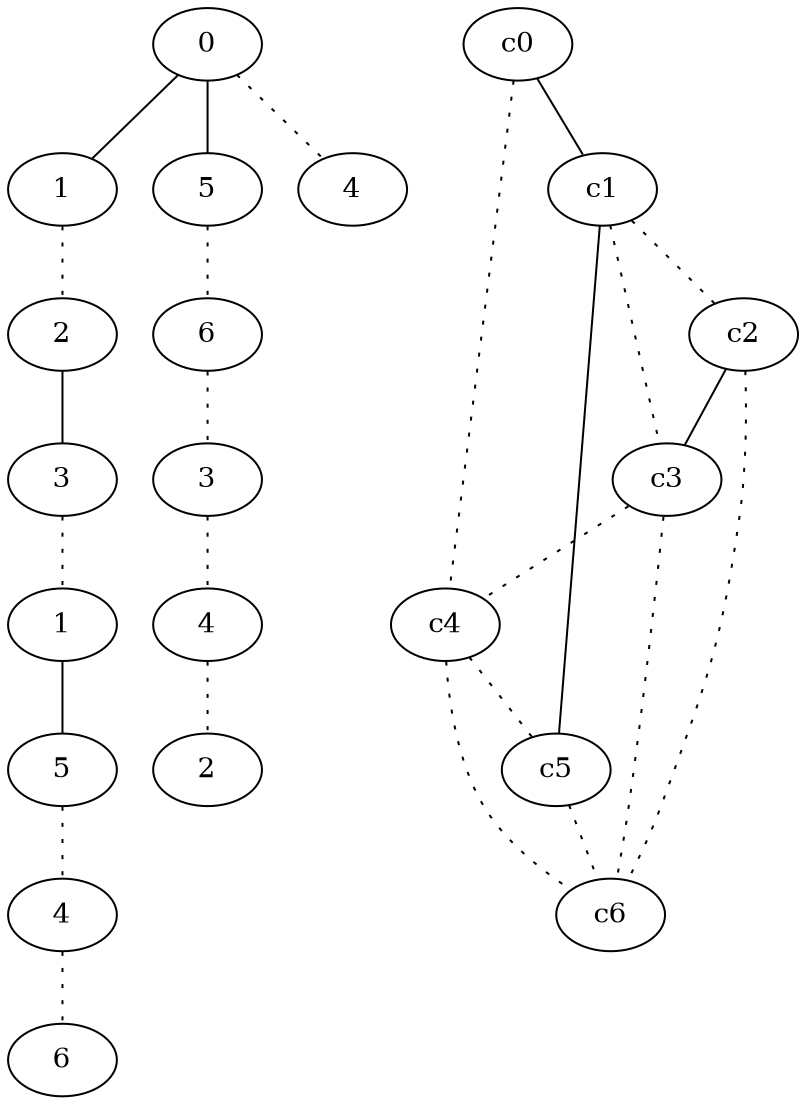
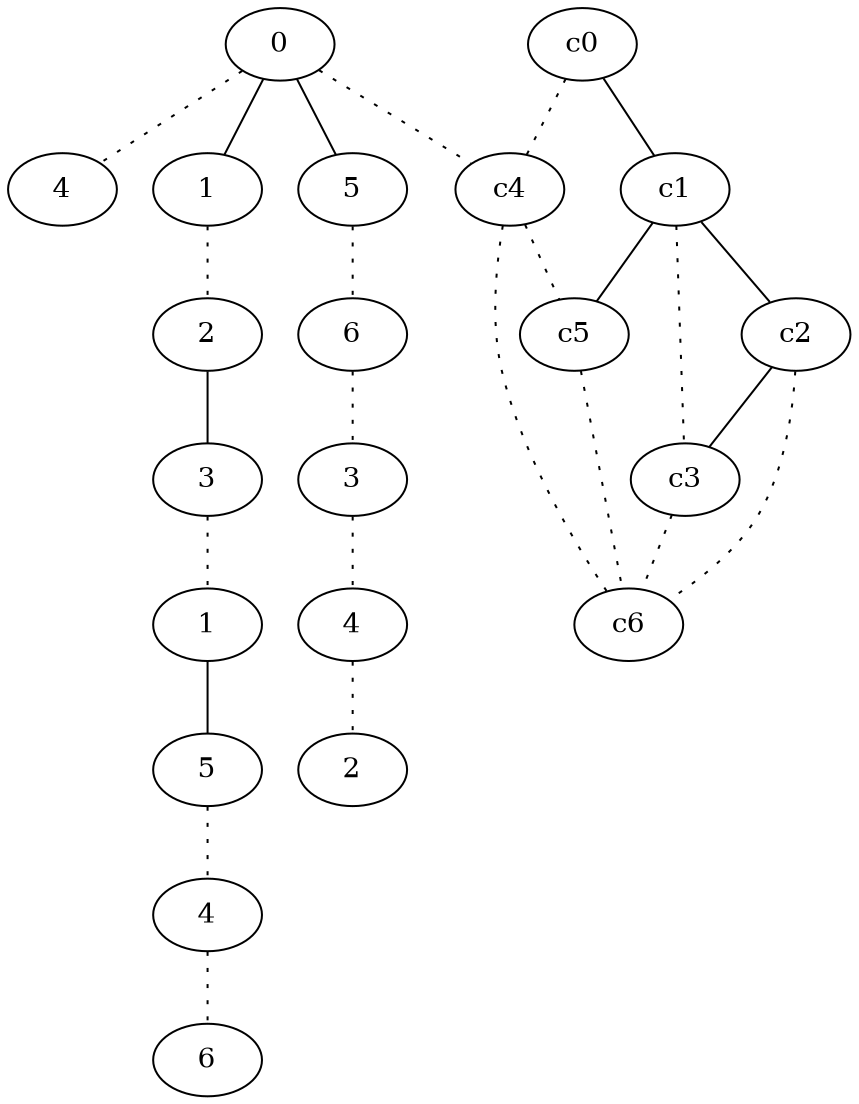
edge "c1" -- "c2": style dotted -> solid
edge "c3" -- "c4": now "0" -- "c4"
